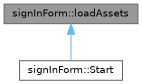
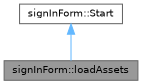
edge "signInForm::Start" -> "signInForm::loadAssets": reversed
